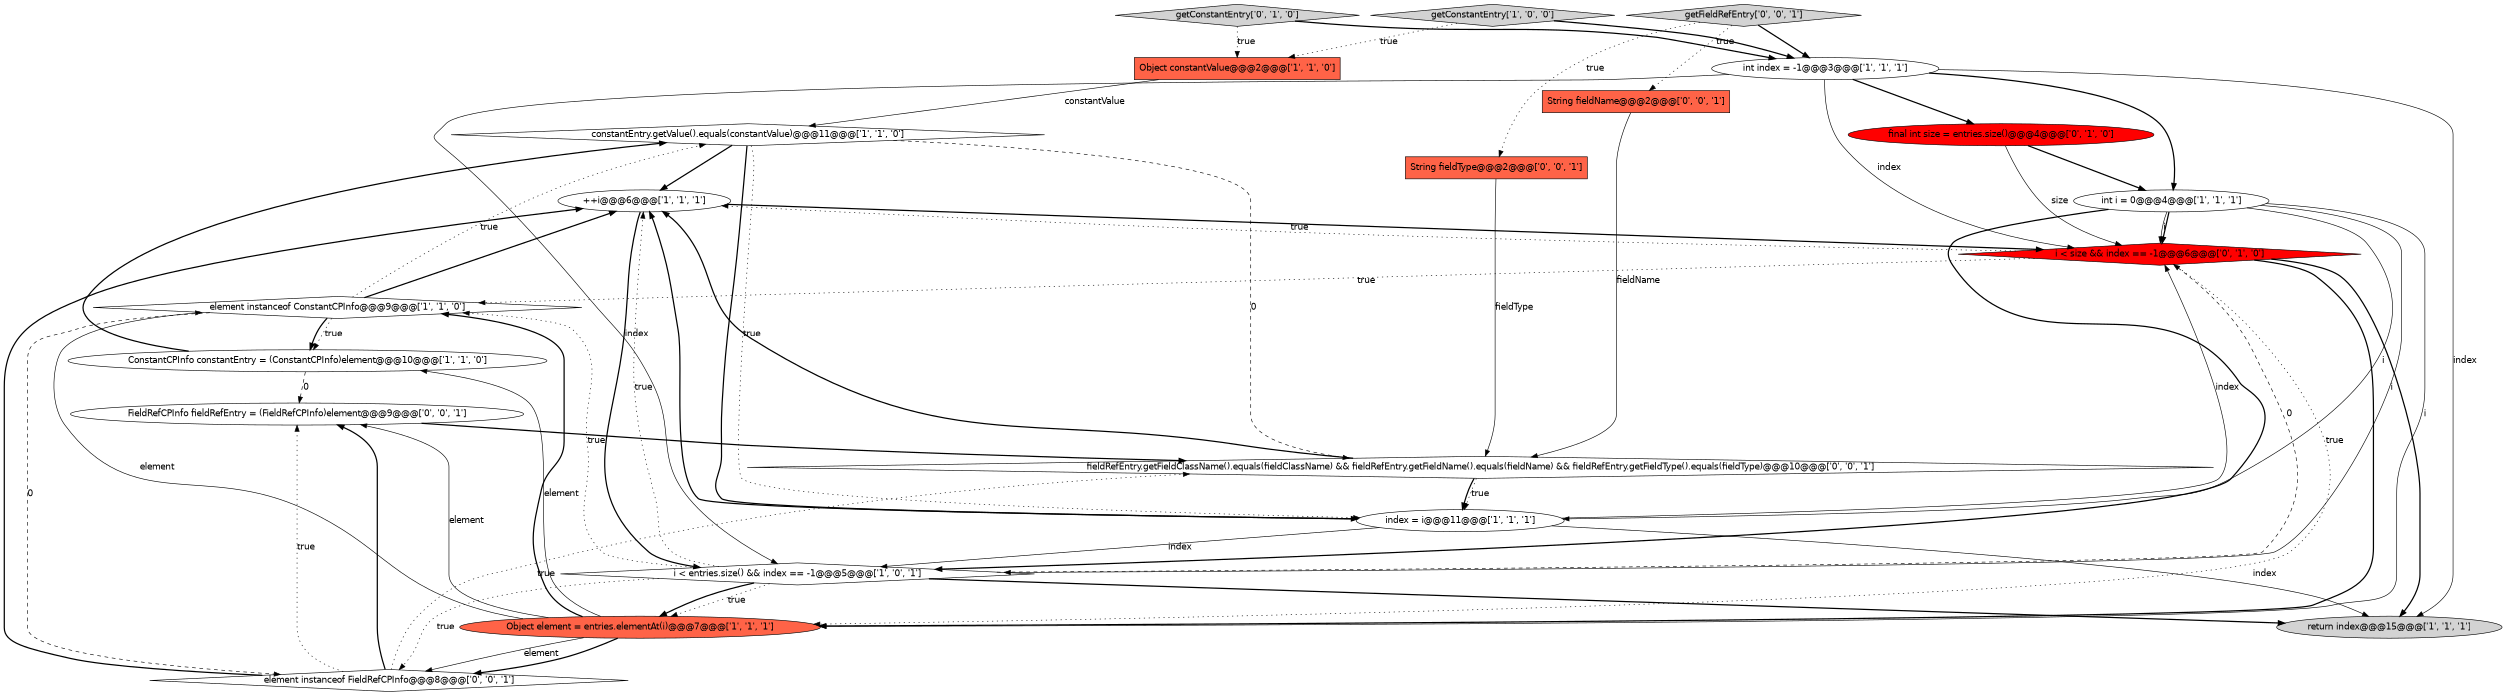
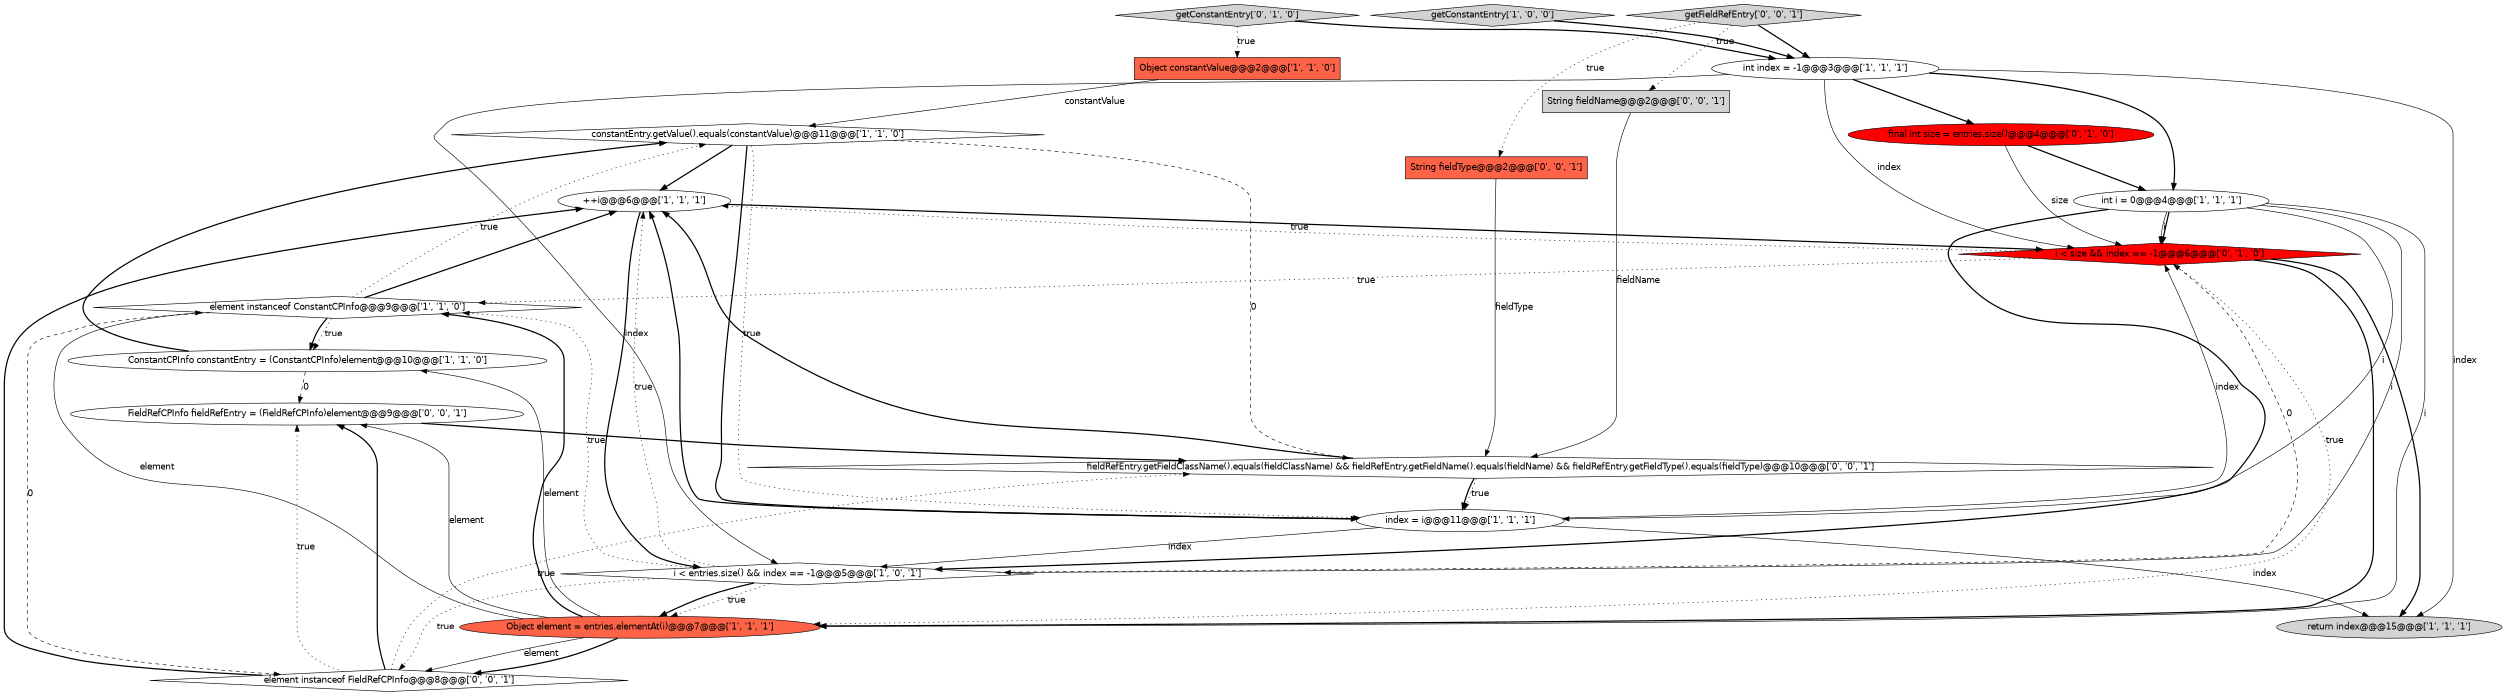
edge "getConstantEntry['1', '0', '0']" -> "Object constantValue@@@2@@@['1', '1', '0']": removed, label "true"
node "String fieldName@@@2@@@['0', '0', '1']": fillcolor tomato -> lightgray
edge "i < entries.size() && index == -1@@@5@@@['1', '0', '1']" -> "return index@@@15@@@['1', '1', '1']": removed
